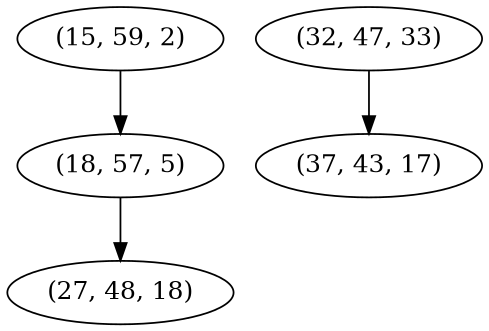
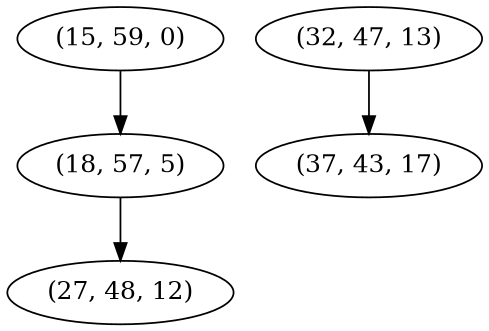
node "(15, 59, 2)": label "(15, 59, 2)" -> "(15, 59, 0)"
node "(32, 47, 33)": label "(32, 47, 33)" -> "(32, 47, 13)"
node "(27, 48, 18)": label "(27, 48, 18)" -> "(27, 48, 12)"
